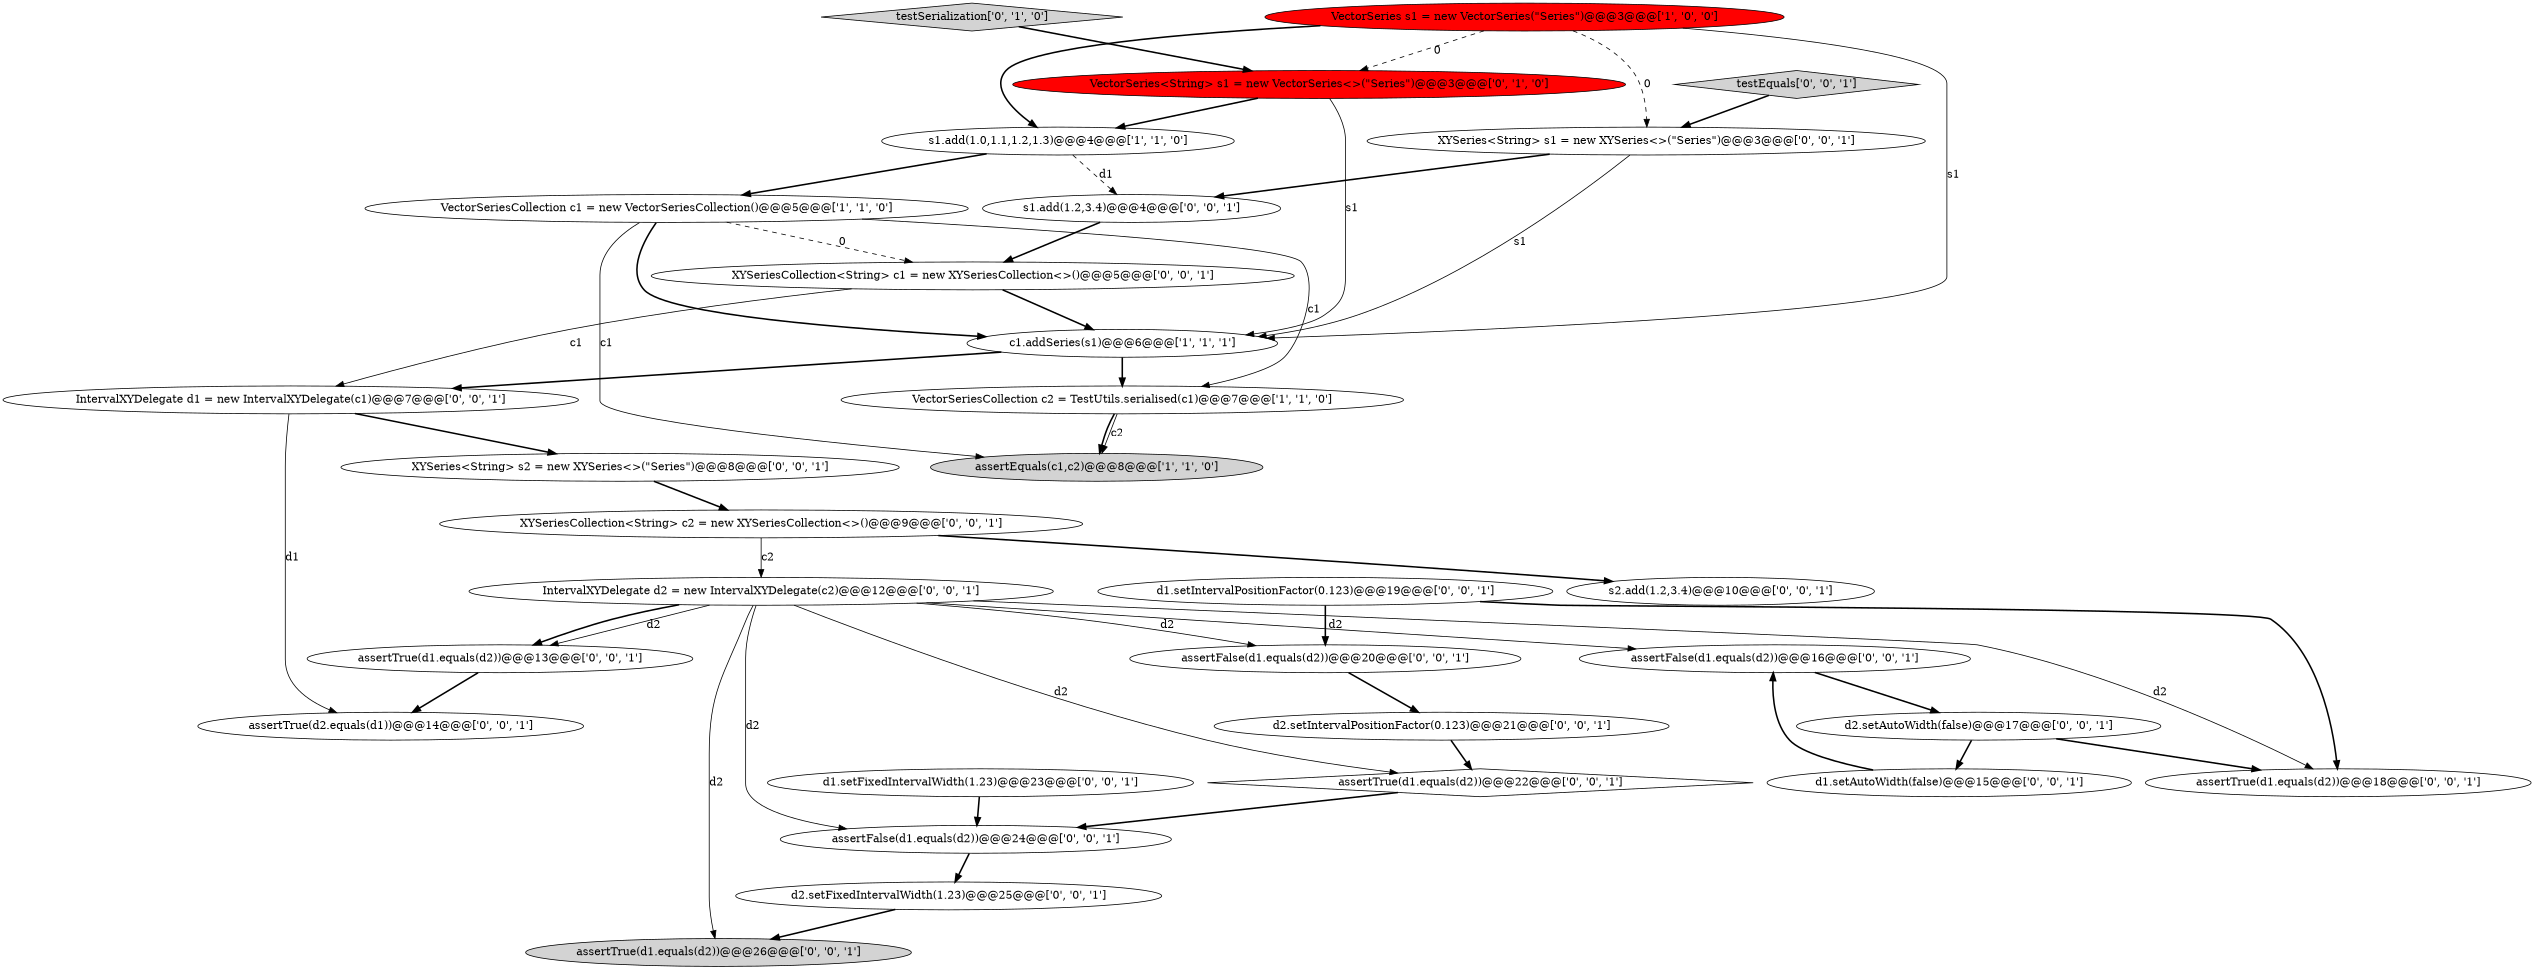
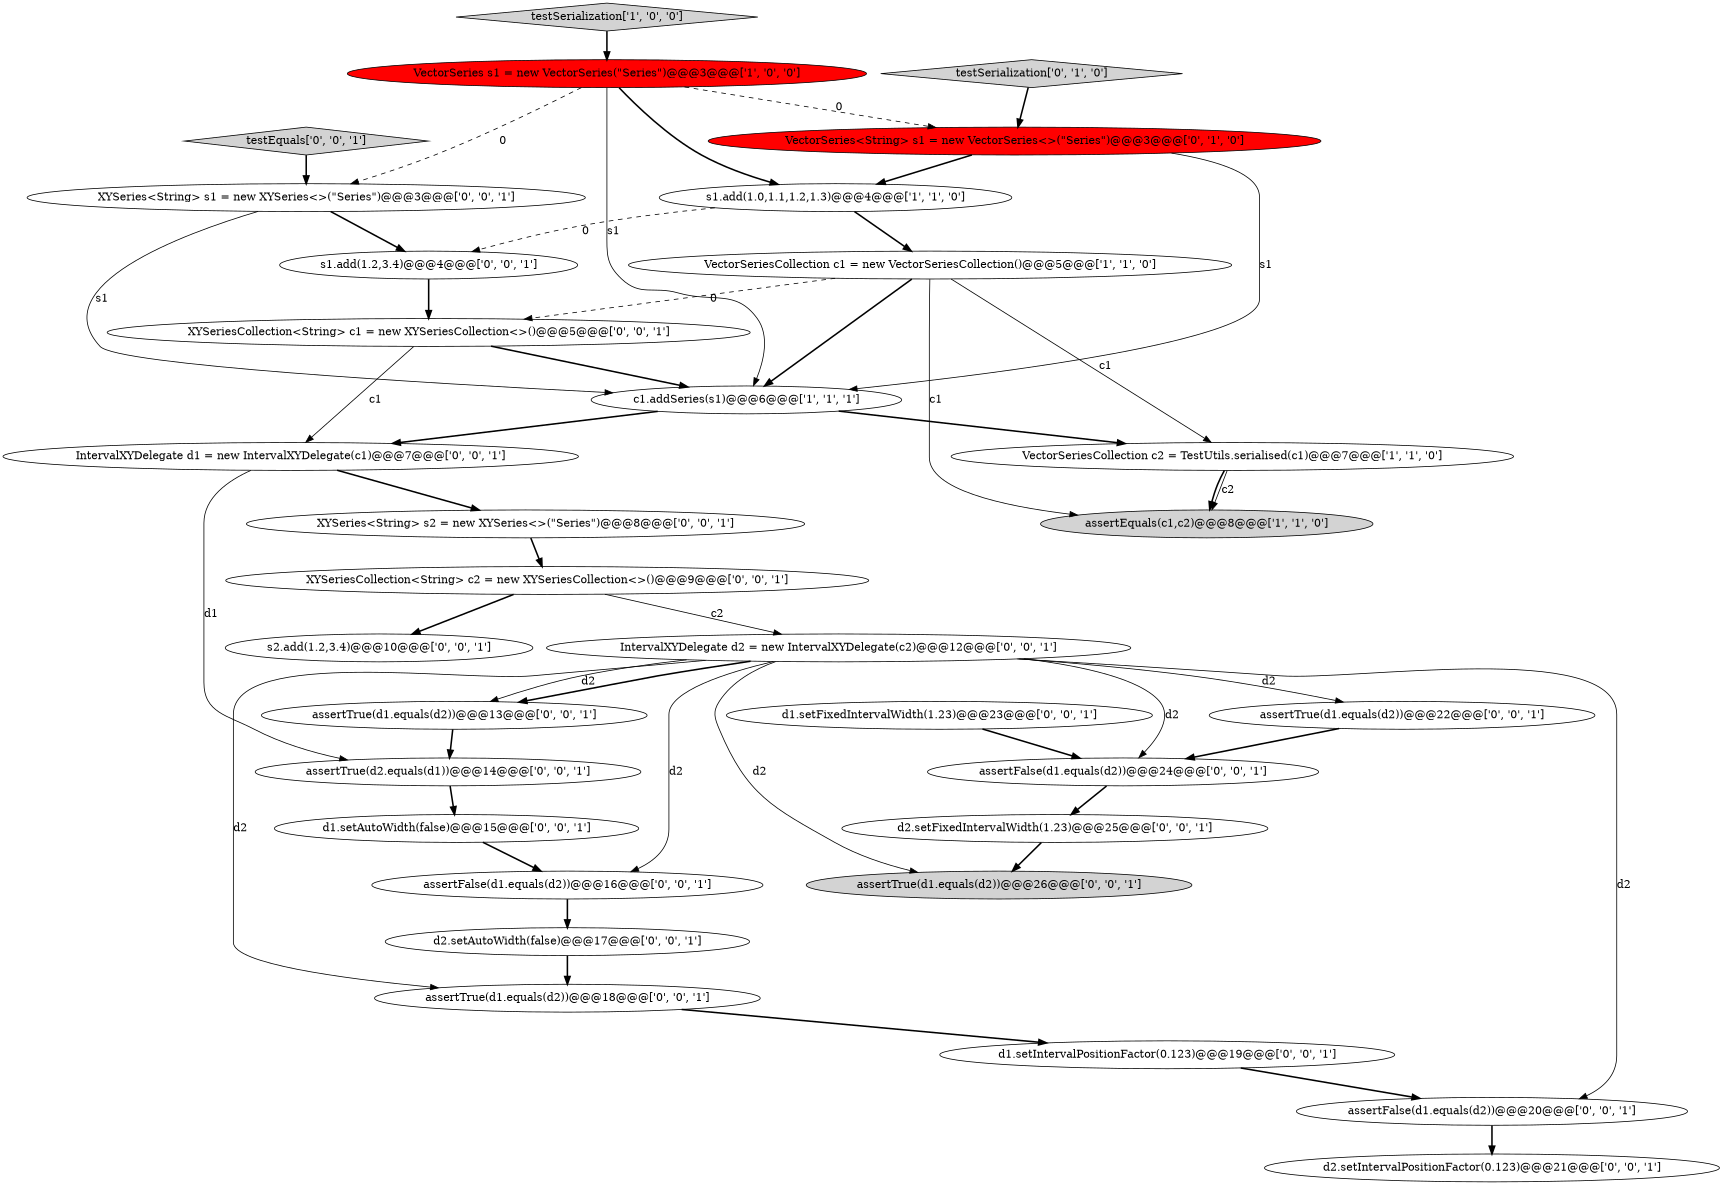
node "testSerialization['1', '0', '0']": added
edge "s1.add(1.0,1.1,1.2,1.3)@@@4@@@['1', '1', '0']" -> "s1.add(1.2,3.4)@@@4@@@['0', '0', '1']": label "d1" -> "0"
edge "d1.setIntervalPositionFactor(0.123)@@@19@@@['0', '0', '1']" -> "assertTrue(d1.equals(d2))@@@18@@@['0', '0', '1']": reversed
edge "d2.setIntervalPositionFactor(0.123)@@@21@@@['0', '0', '1']" -> "assertTrue(d1.equals(d2))@@@22@@@['0', '0', '1']": removed
edge "d2.setAutoWidth(false)@@@17@@@['0', '0', '1']" -> "d1.setAutoWidth(false)@@@15@@@['0', '0', '1']": now "assertTrue(d2.equals(d1))@@@14@@@['0', '0', '1']" -> "d1.setAutoWidth(false)@@@15@@@['0', '0', '1']"
node "assertTrue(d1.equals(d2))@@@22@@@['0', '0', '1']": shape diamond -> ellipse
